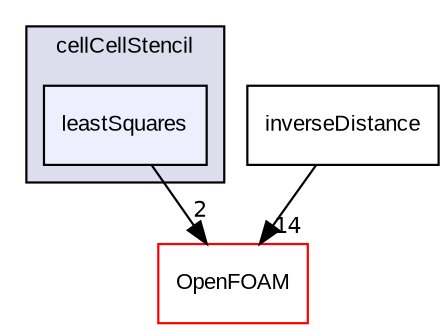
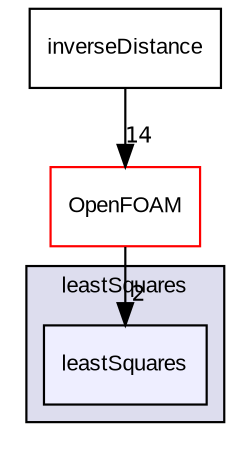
cluster "cellCellStencil": label "cellCellStencil" -> "leastSquares"
edge "leastSquares" -> "OpenFOAM": reversed
